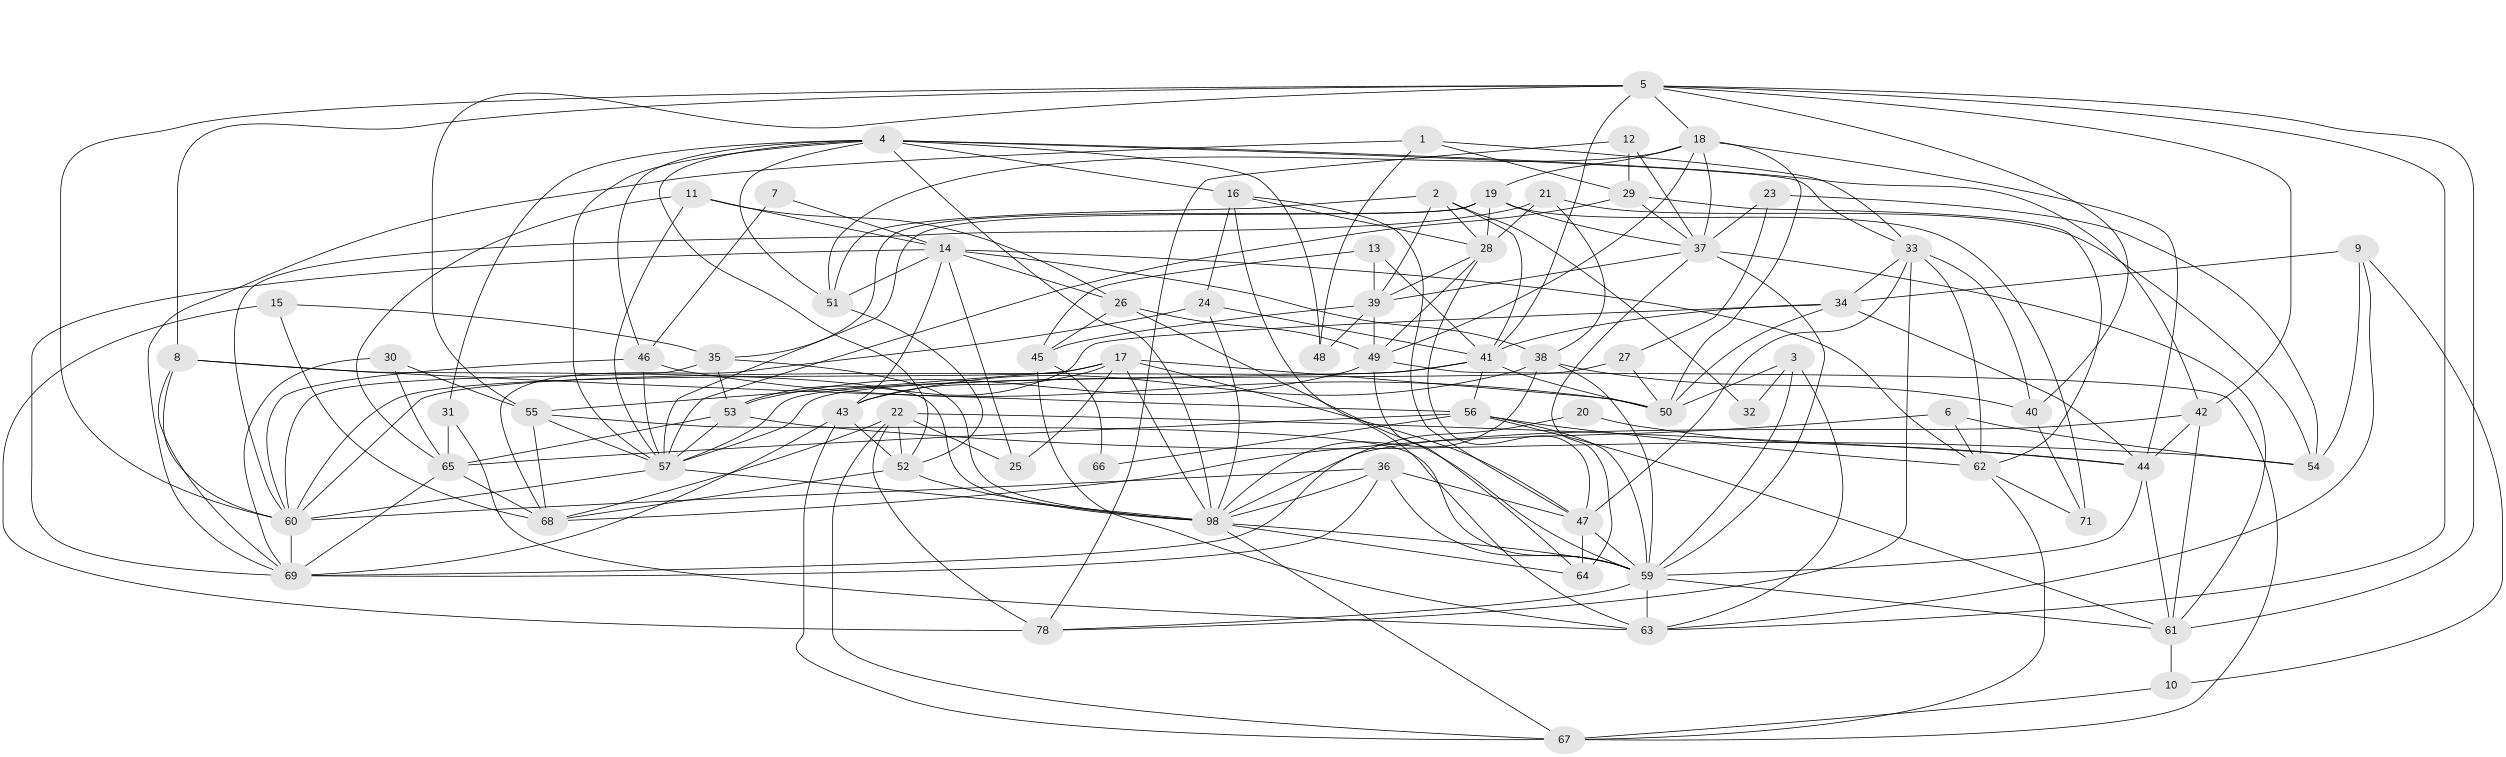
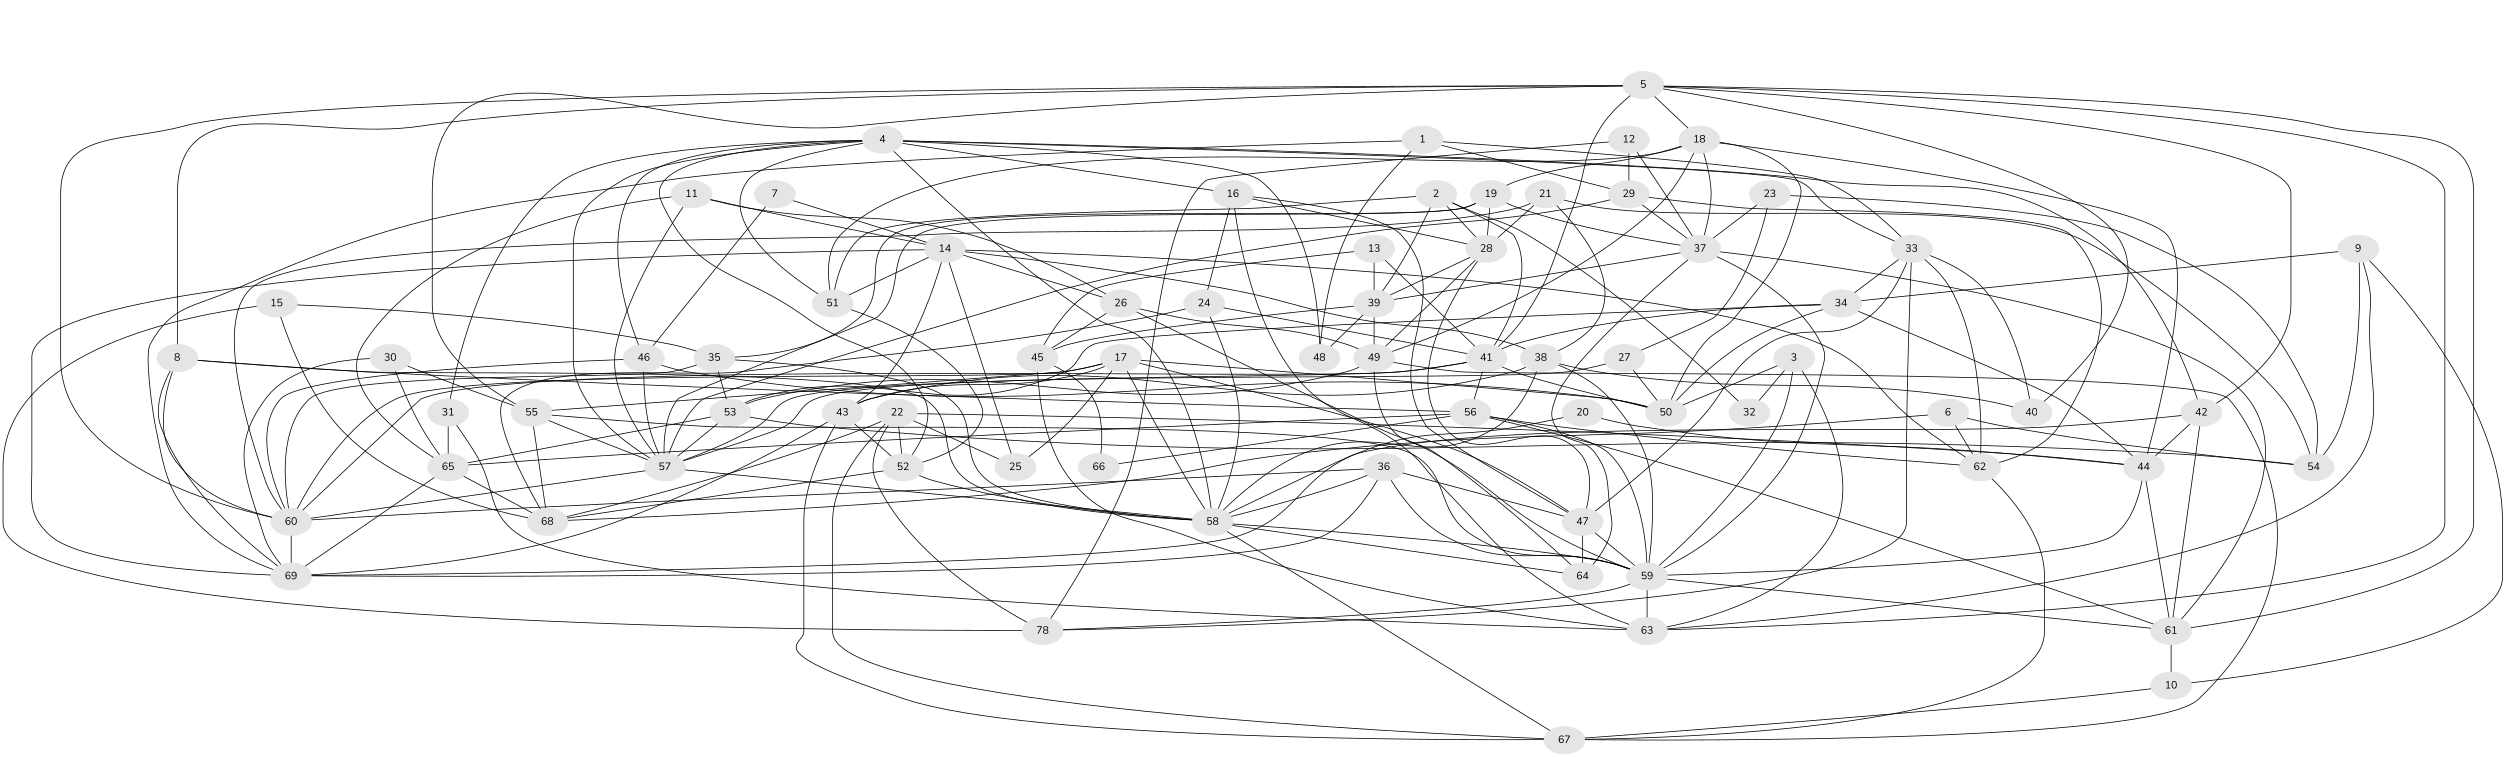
node "98": label "98" -> "58"
node "71": removed
